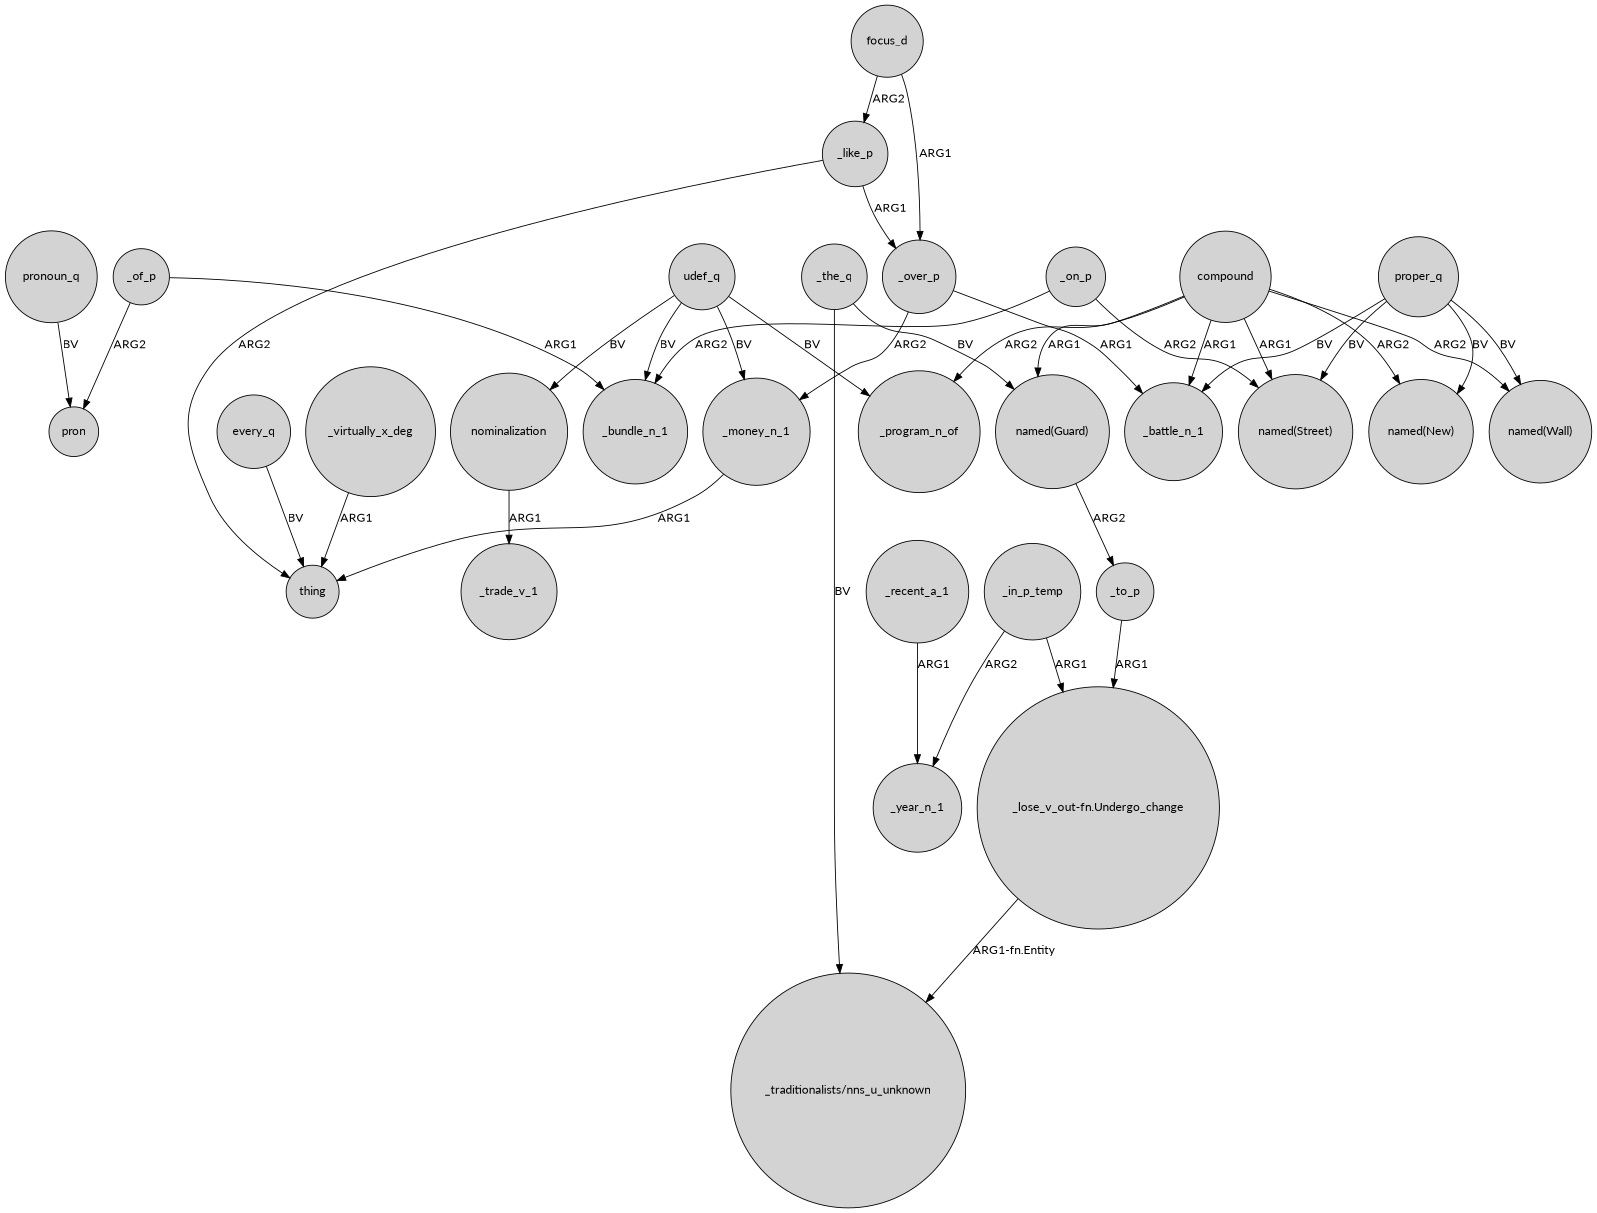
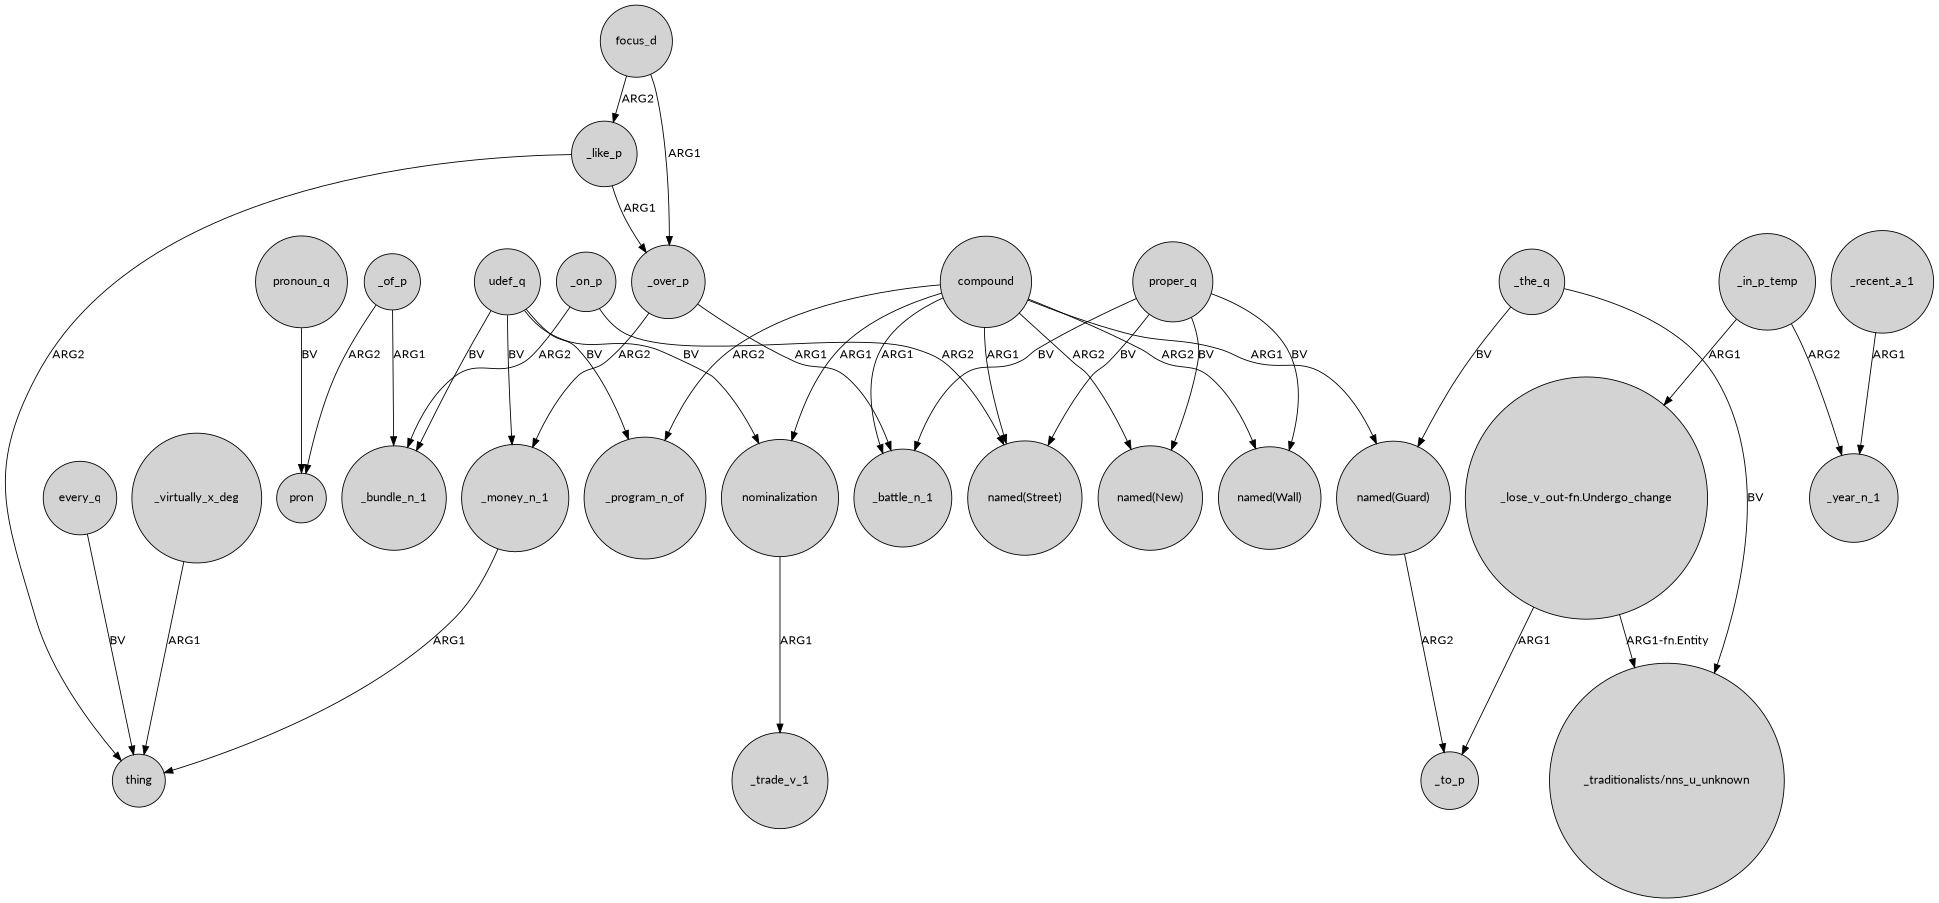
edge "compound" -> "nominalization": added, label "ARG1"
edge "_to_p" -> "_lose_v_out-fn.Undergo_change": reversed
